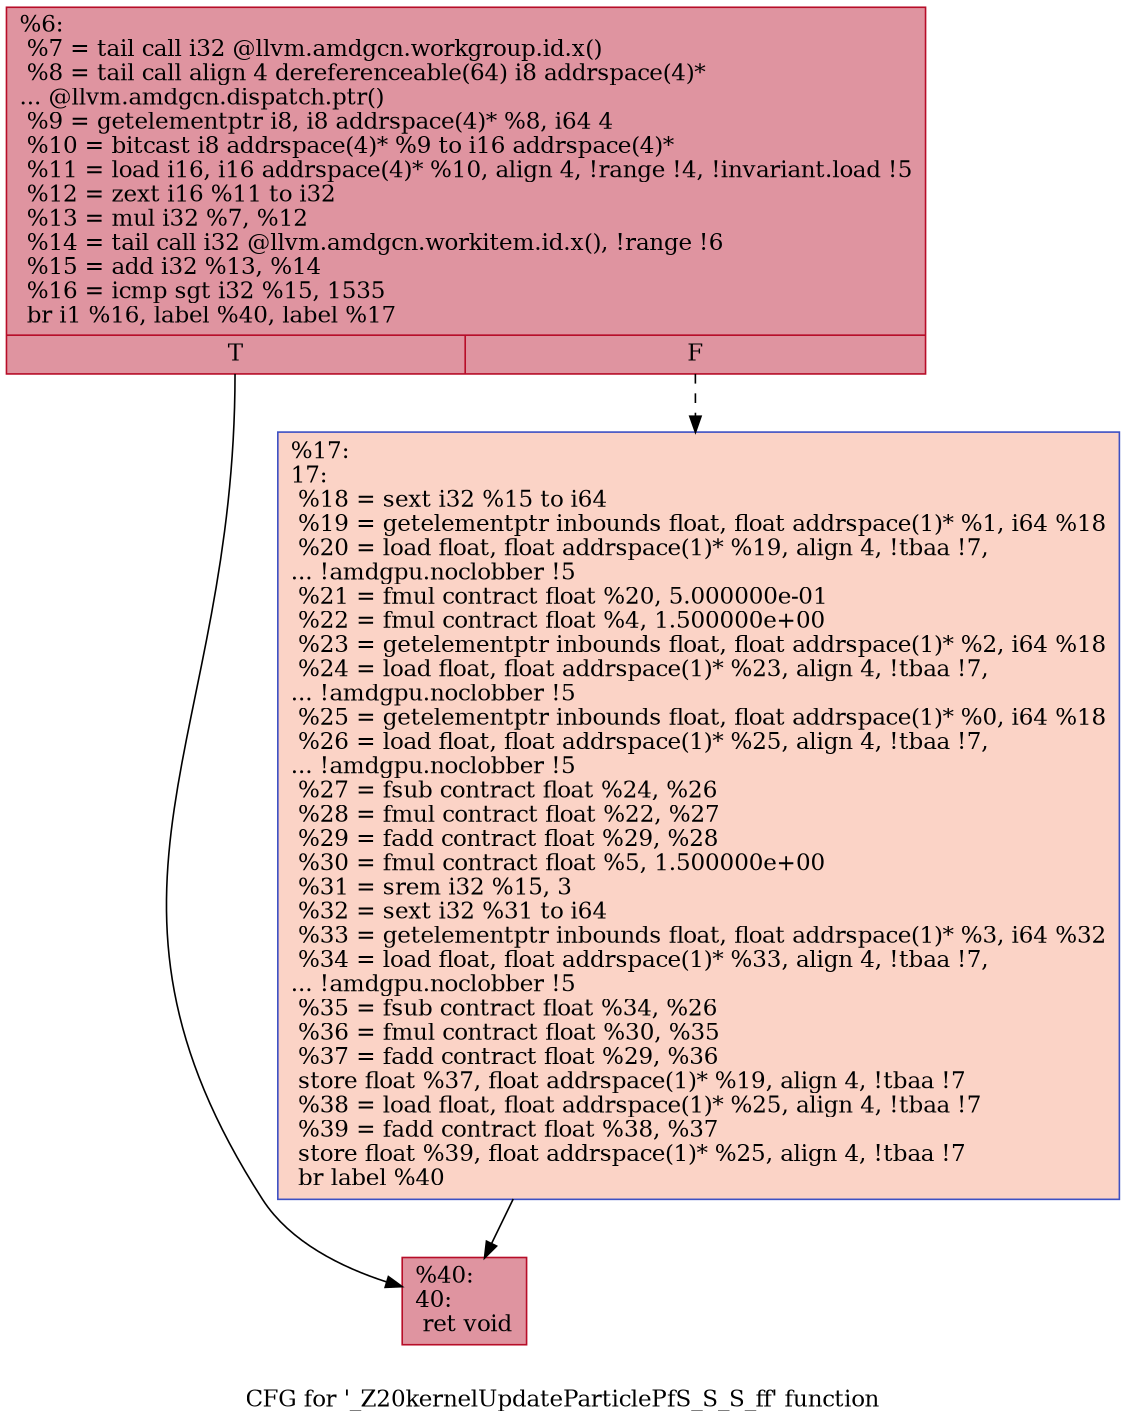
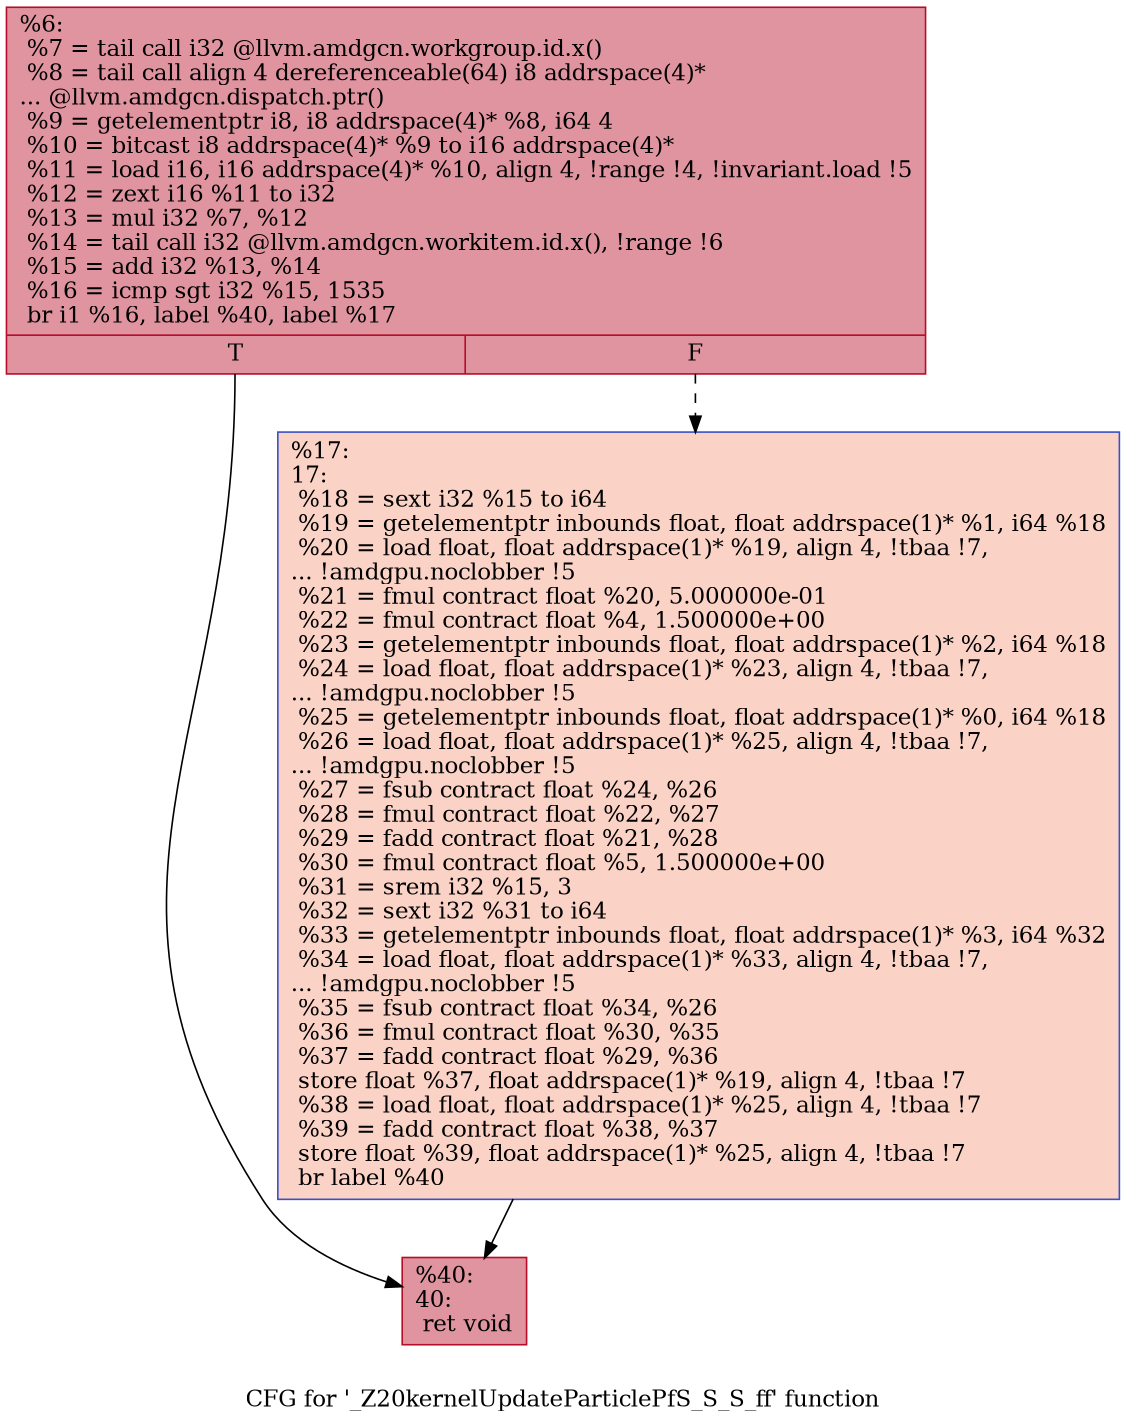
node "%17:": text "%29 = fadd contract float %29, %28" -> "%29 = fadd contract float %21, %28"
